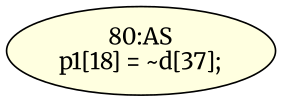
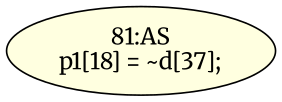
node "80:AS p1[18] = ~d[37];": label "80:AS p1[18] = ~d[37];" -> "81:AS p1[18] = ~d[37];"
